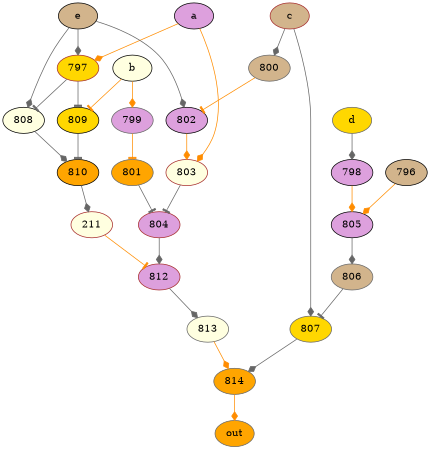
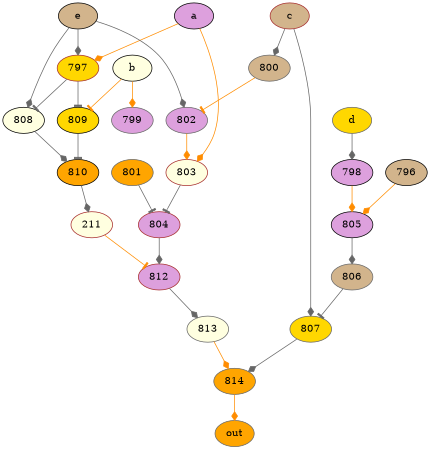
node "802": color black -> gray40
edge "799" -> "801": removed
